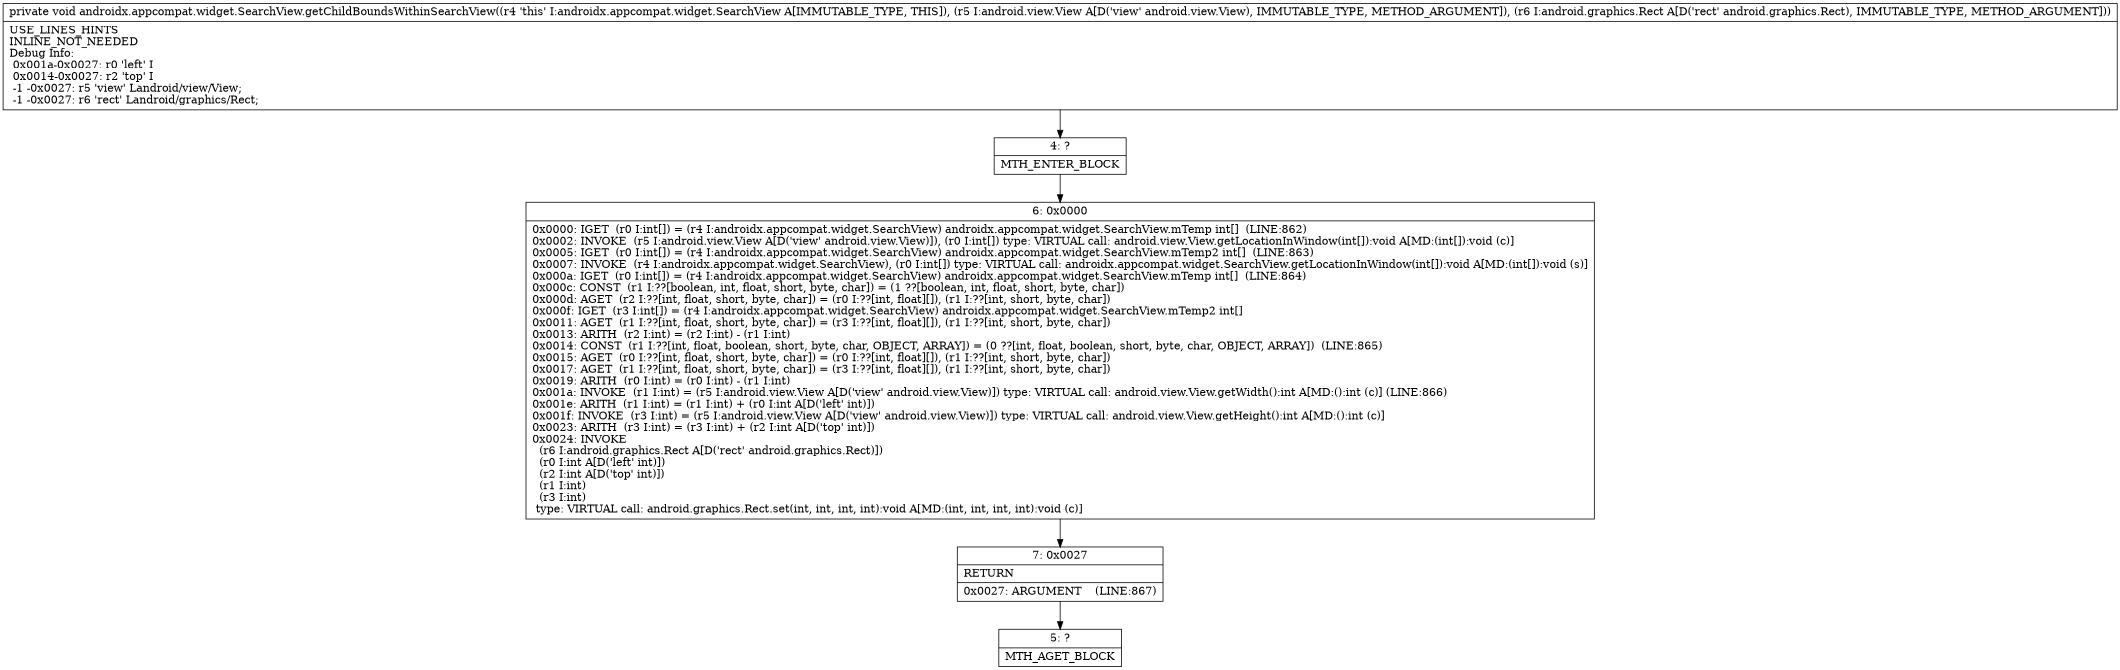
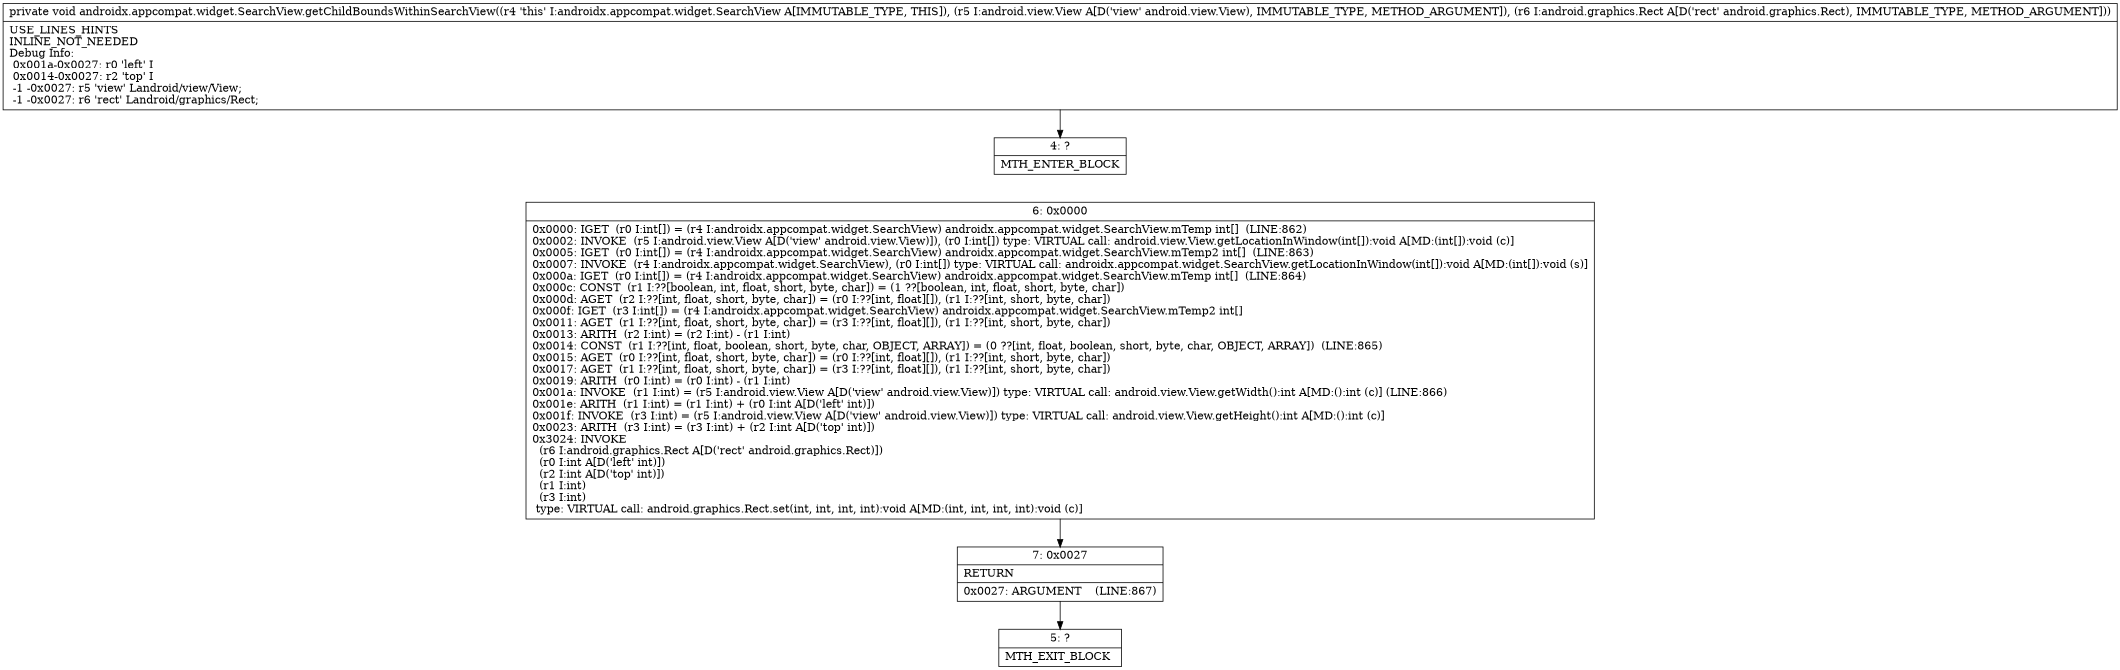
edge "4: ?" -> "6: 0x0000": removed
node "6: 0x0000": text "0x0024: INVOKE" -> "0x3024: INVOKE"
node "5: ?": text "MTH_AGET_BLOCK" -> "MTH_EXIT_BLOCK"
